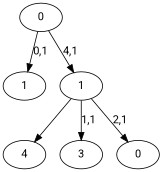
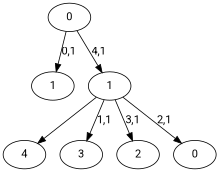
node "2": added
